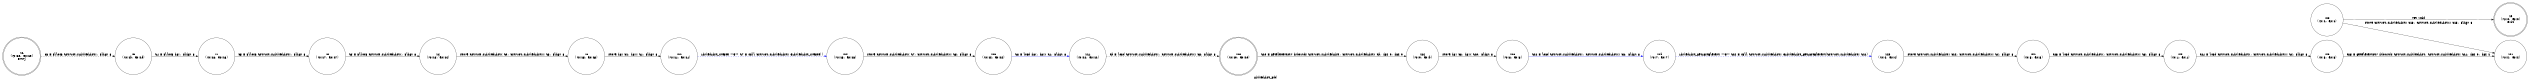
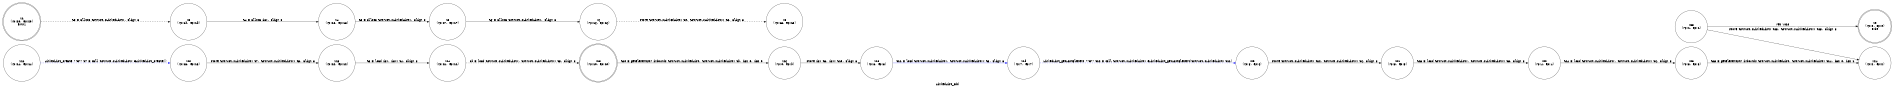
edge "N6 (rp:16, ep:16)" -> "N8 (rp:15, ep:15)": style solid -> dashed
edge "N8 (rp:15, ep:15)" -> "N11 (rp:14, ep:14)": removed, label "store i8* %1, i8** %4, align 8"
edge "N13 (rp:12, ep:12)" -> "N14 (rp:11, ep:11)": color blue -> black
